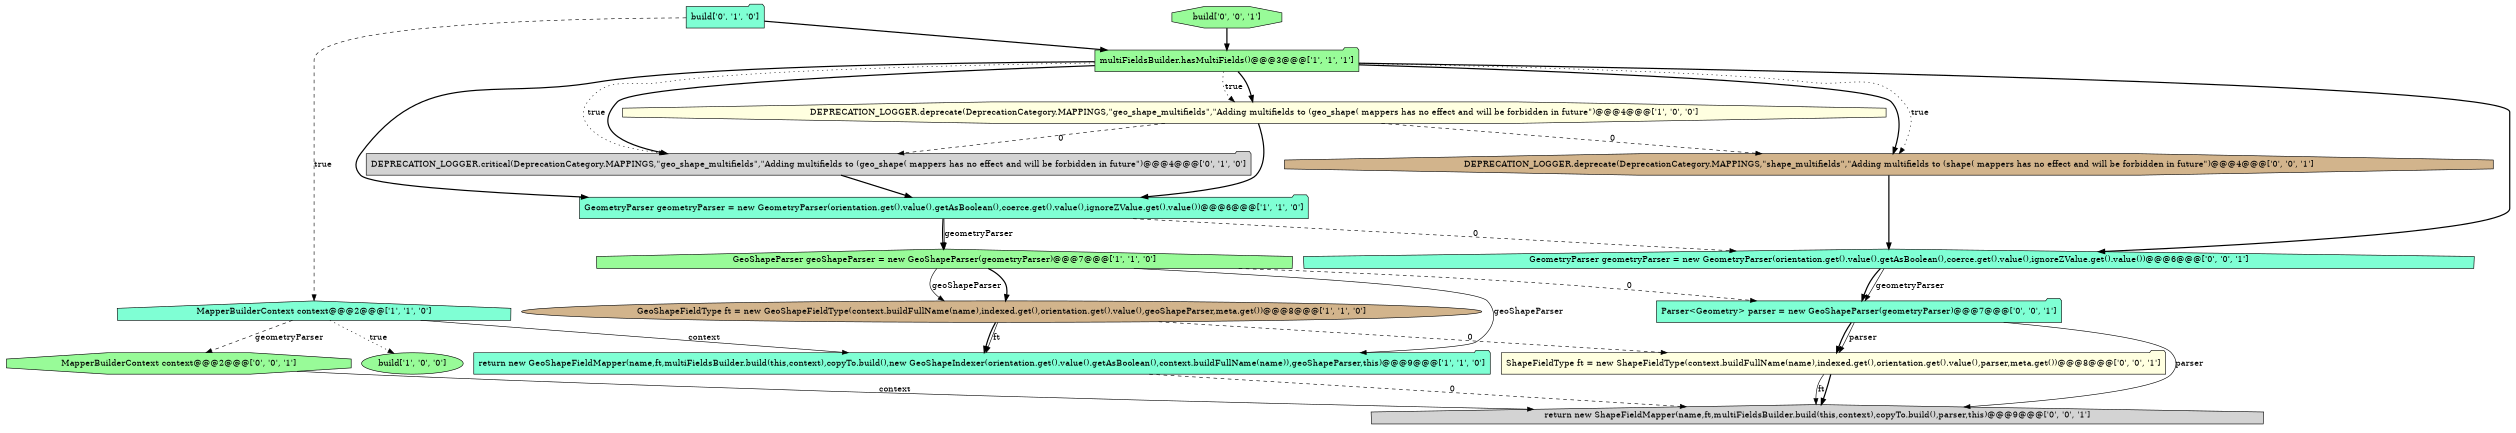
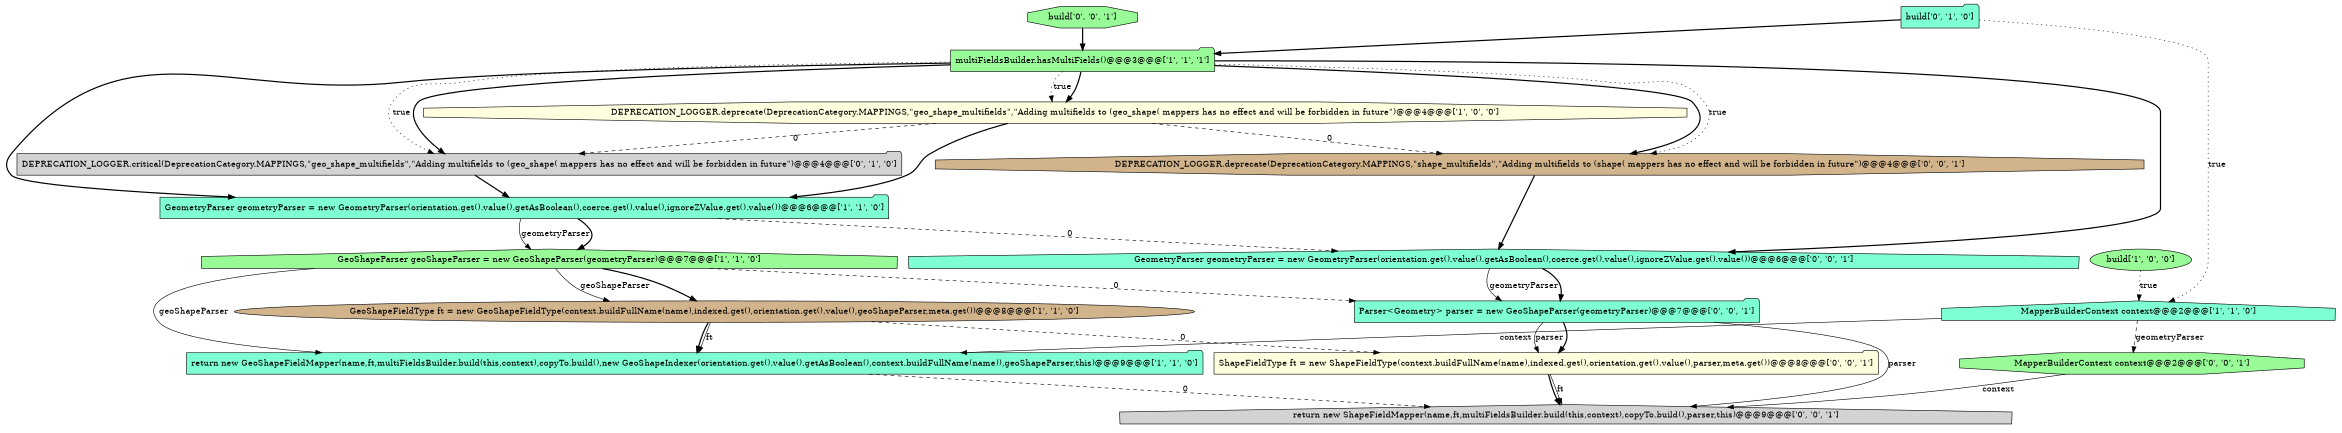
edge "build['0', '1', '0']" -> "MapperBuilderContext context@@@2@@@['1', '1', '0']": style dashed -> dotted
edge "MapperBuilderContext context@@@2@@@['1', '1', '0']" -> "build['1', '0', '0']": reversed
